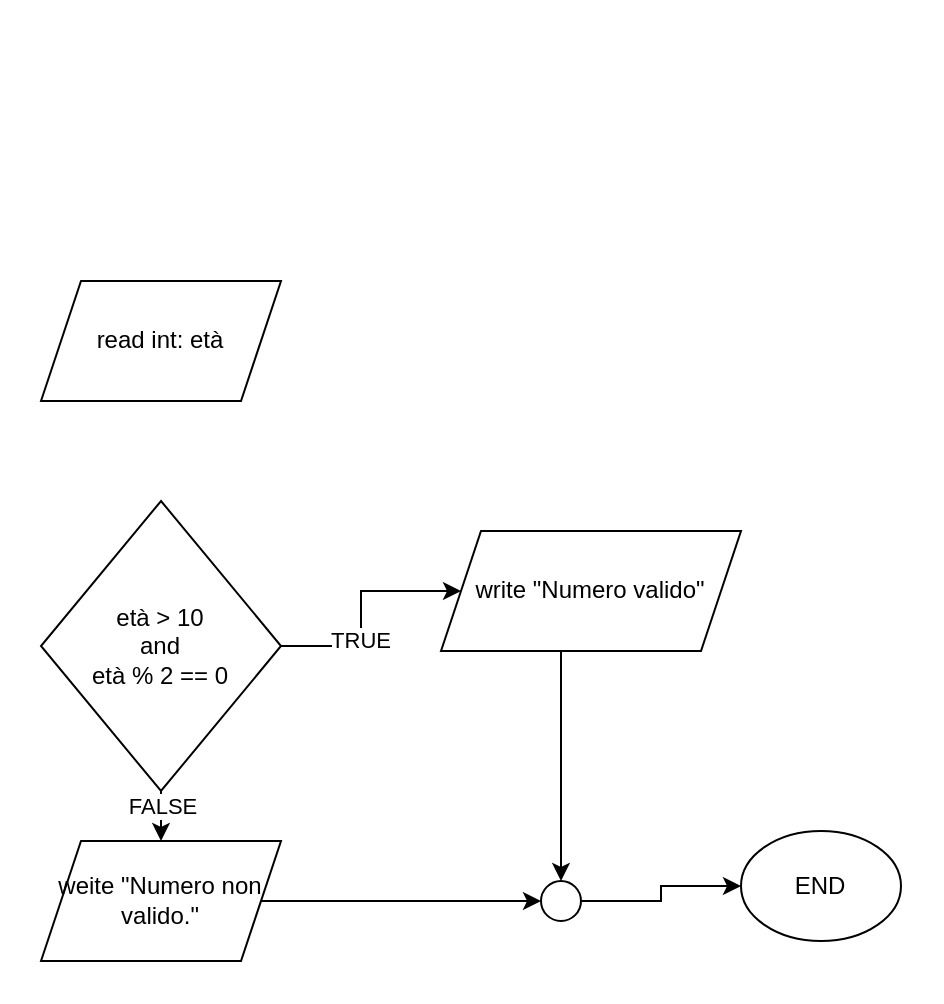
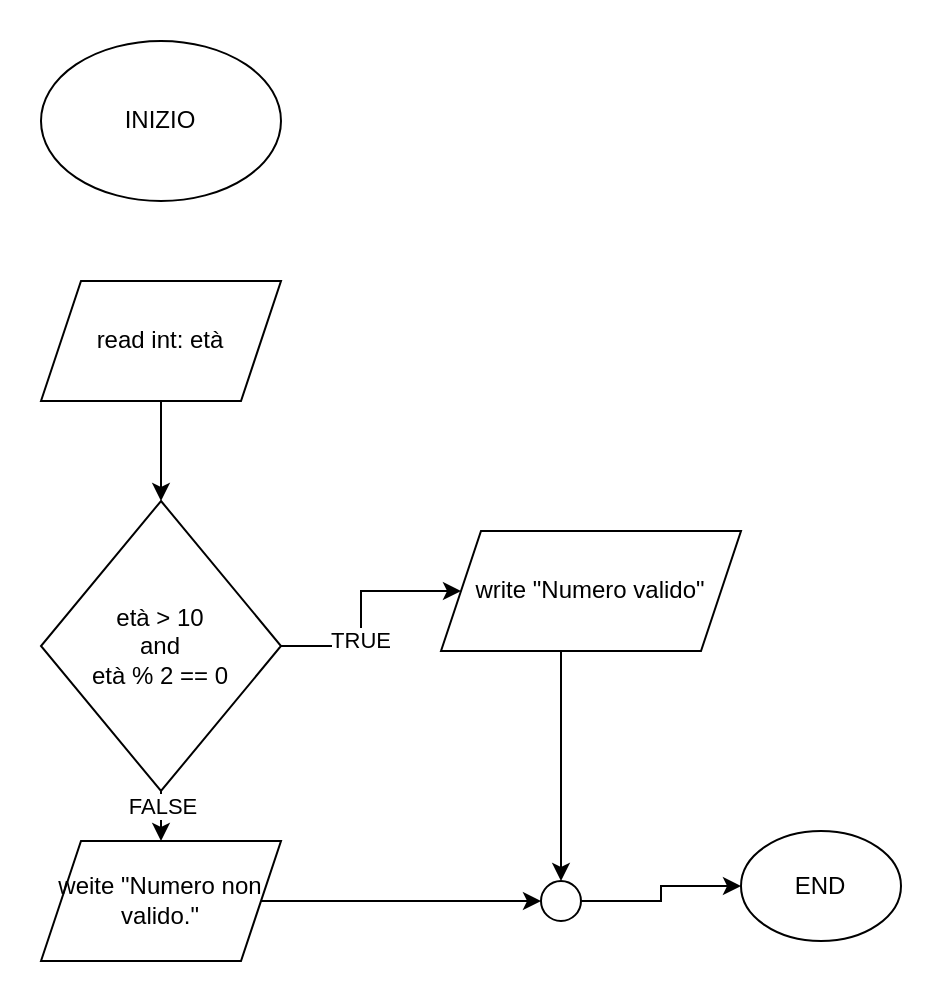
node "INIZIO": added
edge "read int: età" -> "età > 10 and età % 2 == 0": added
